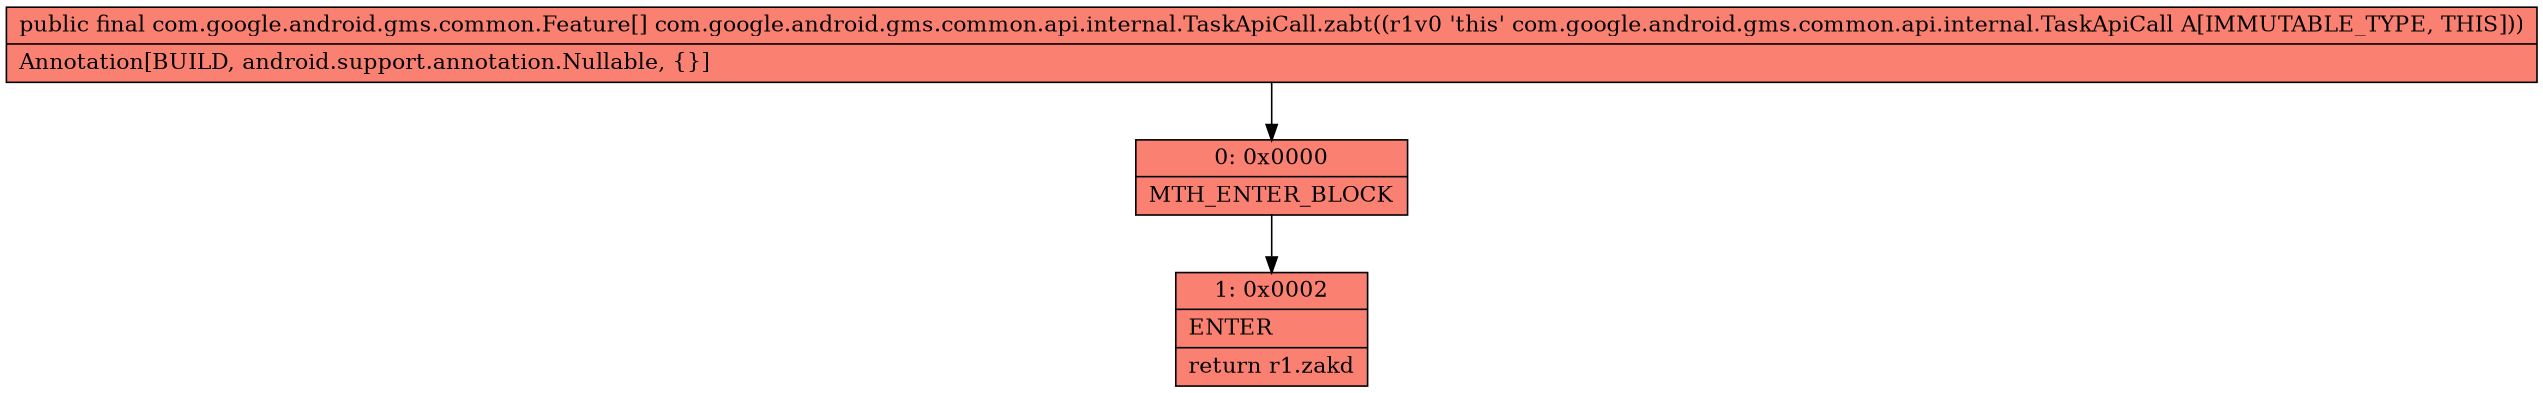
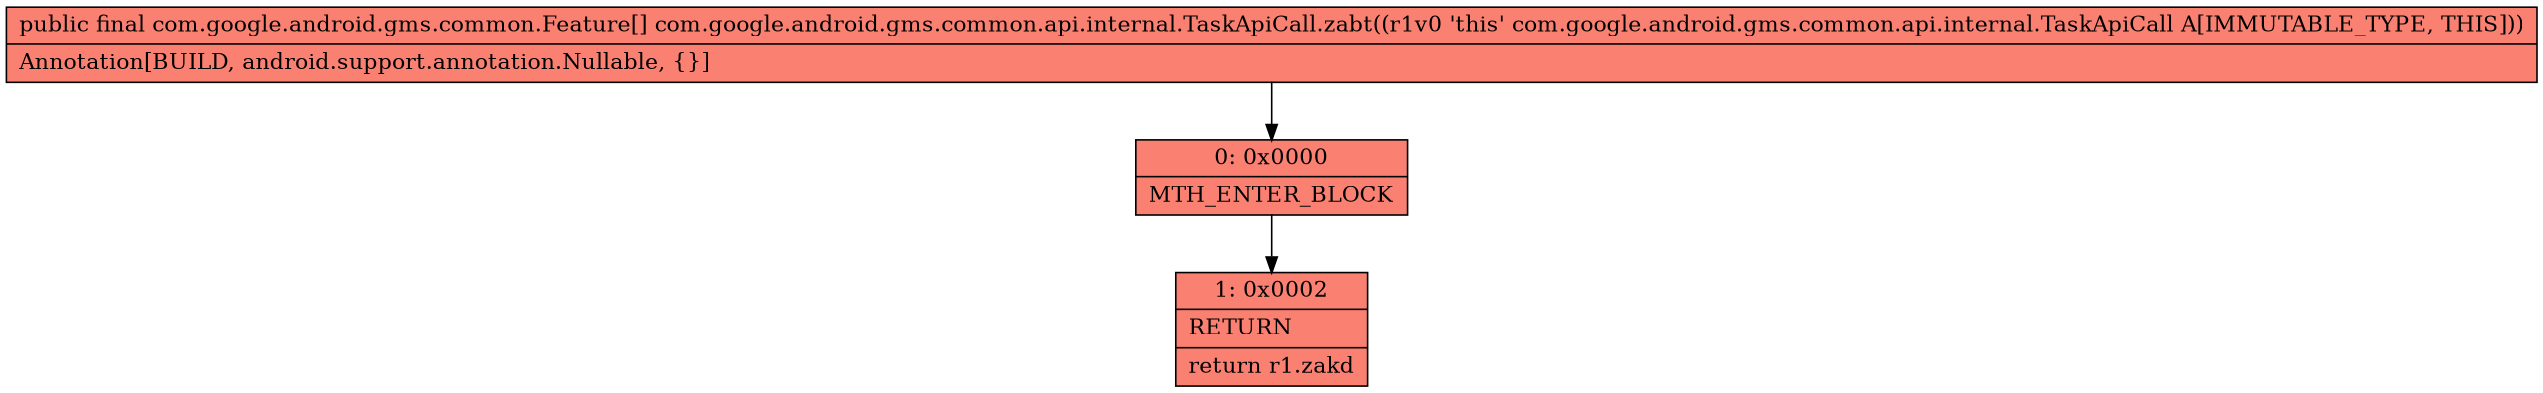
node "1: 0x0002": text "ENTER" -> "RETURN"
